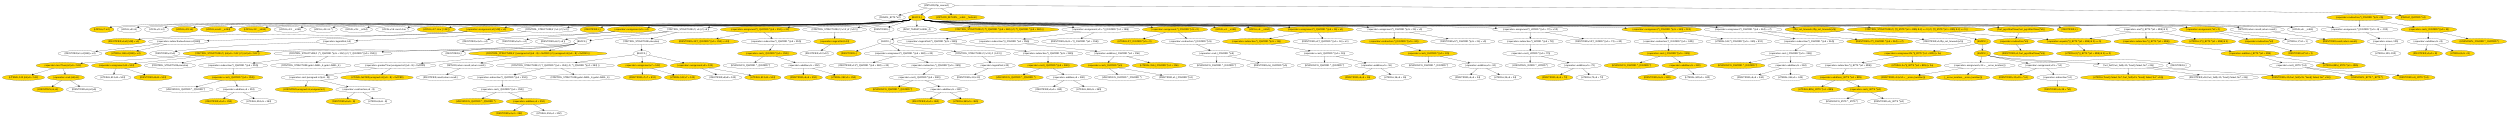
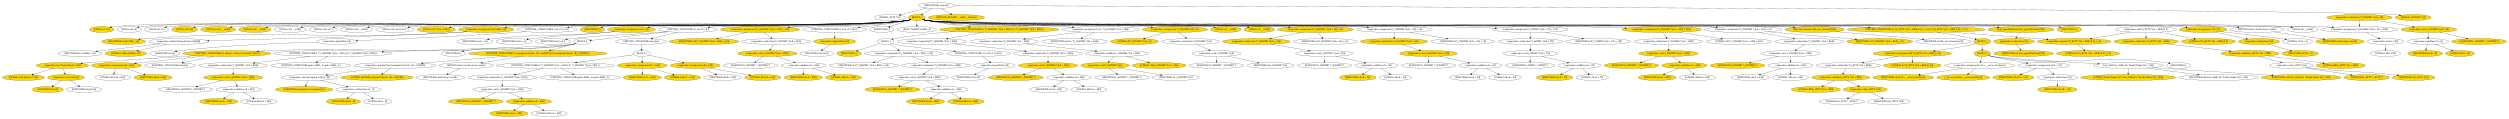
edge "(<operator>.assignment,v5 = v4)" -> "(IDENTIFIER,v4,v5 = v4)": arrowhead normal -> dot
